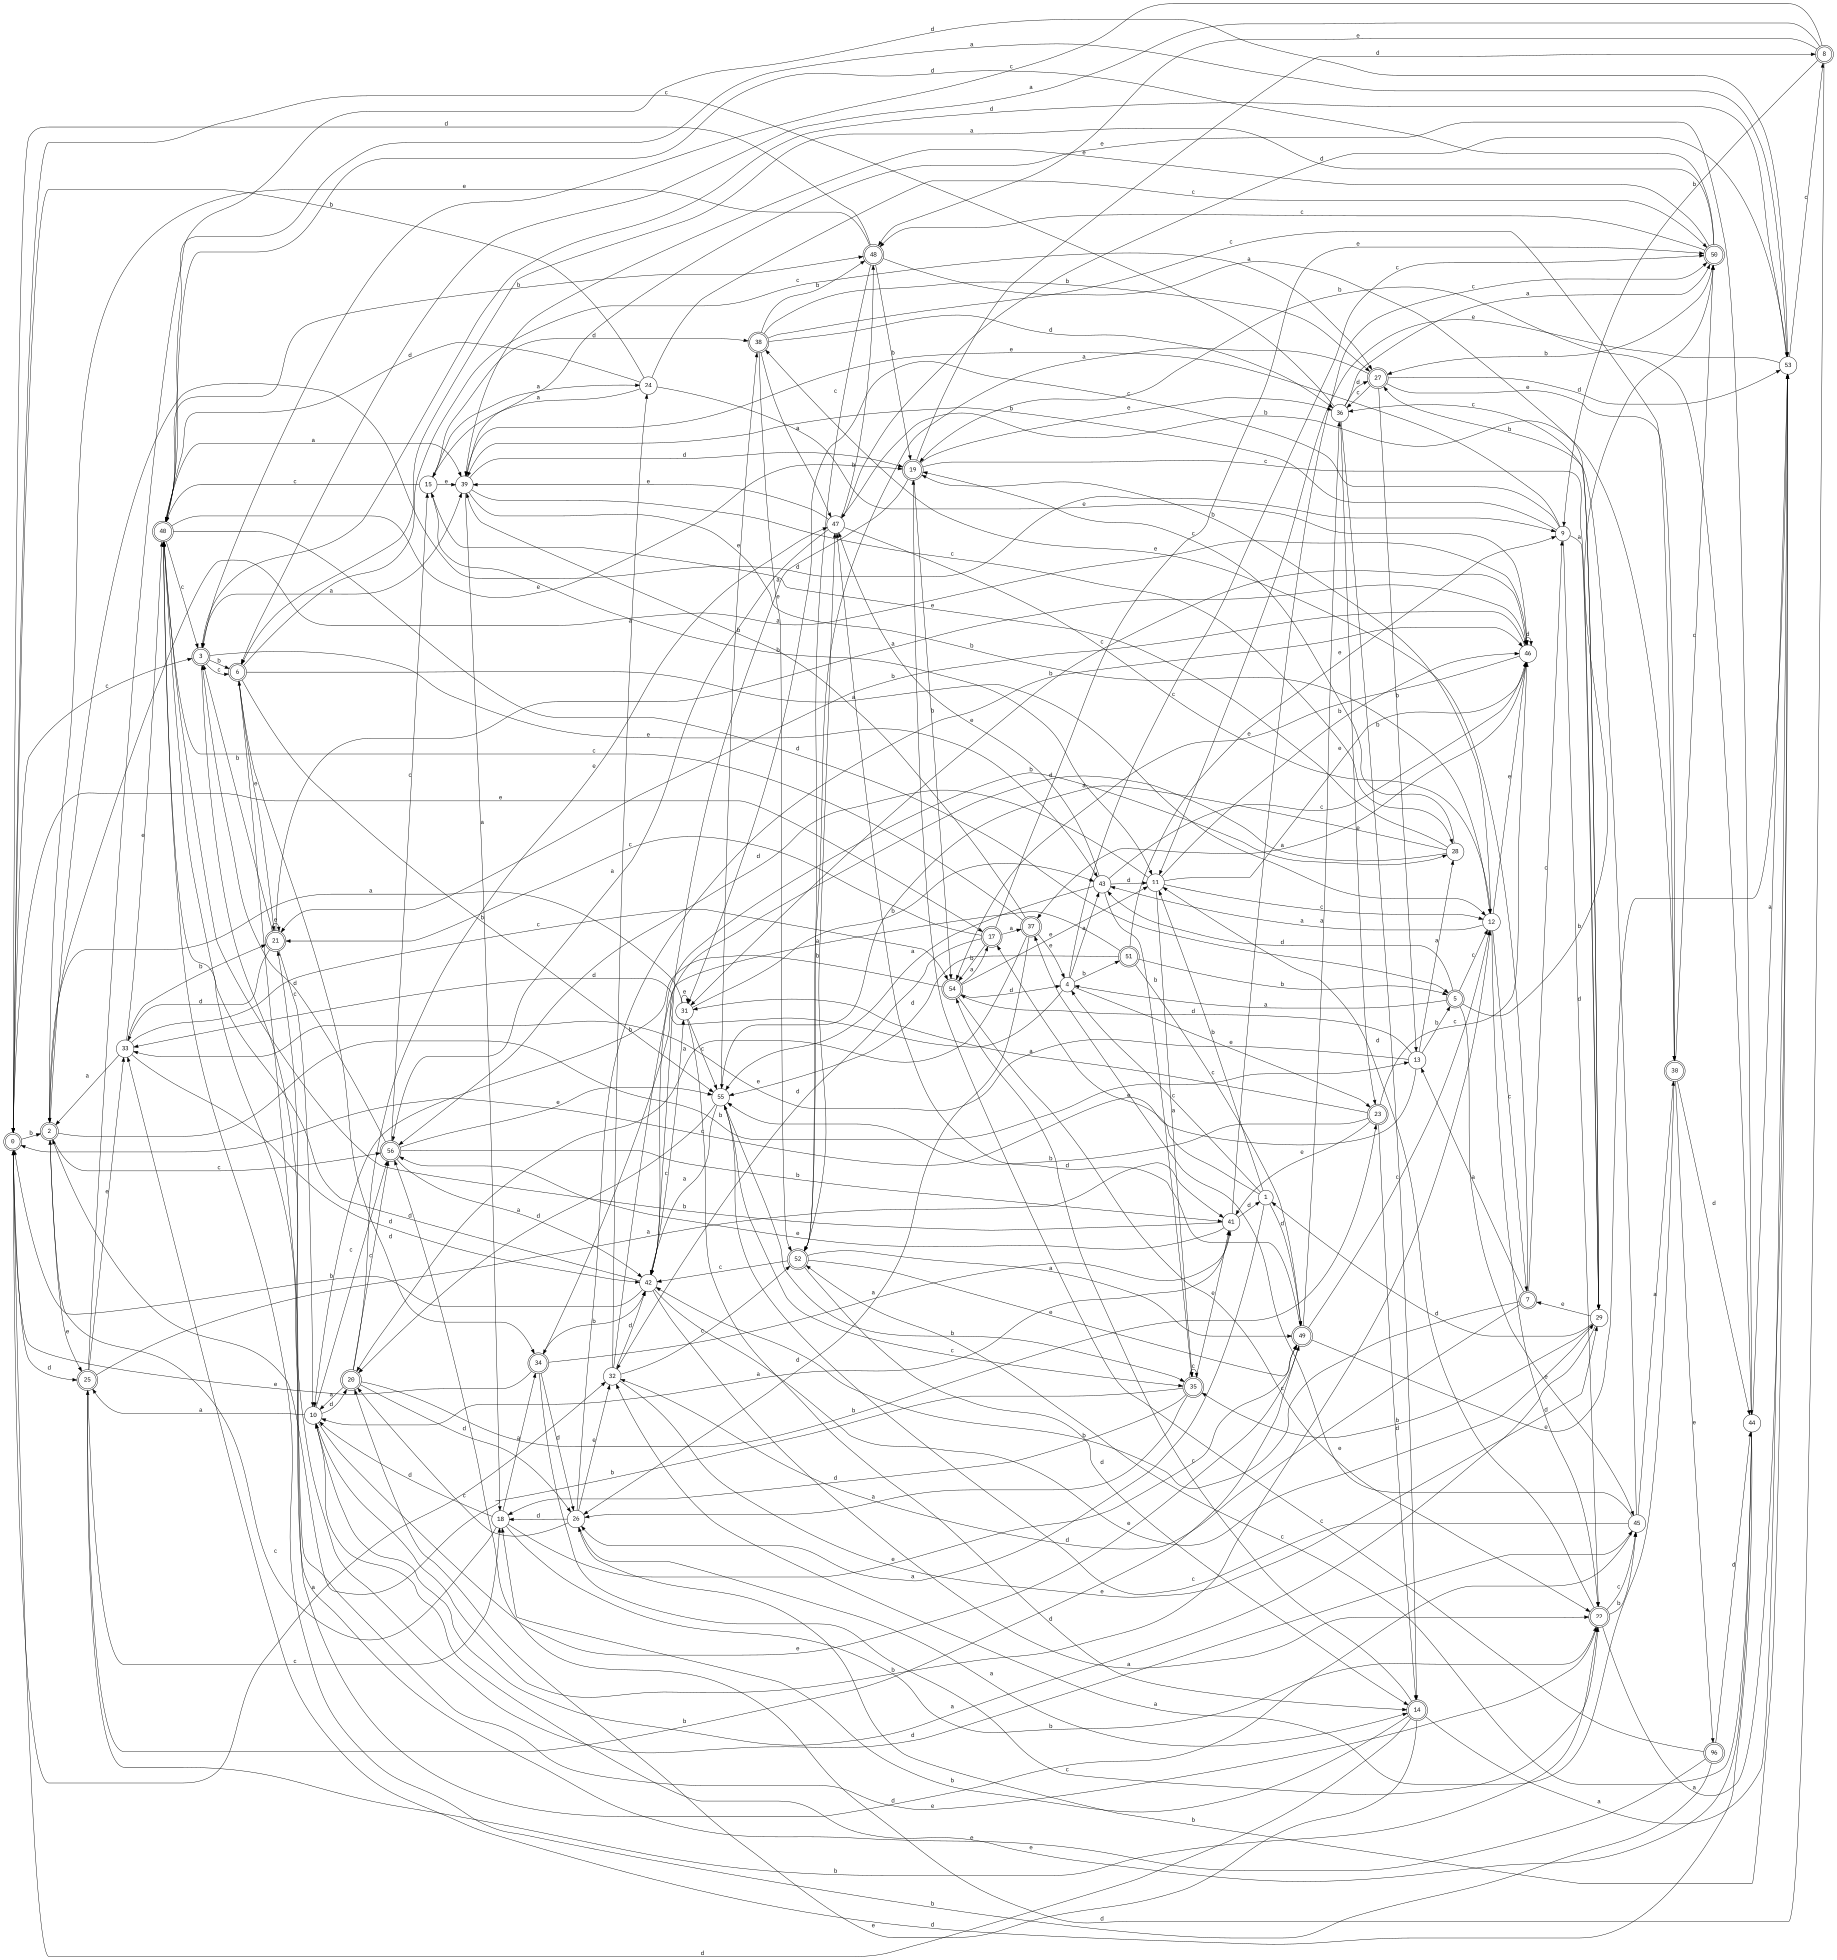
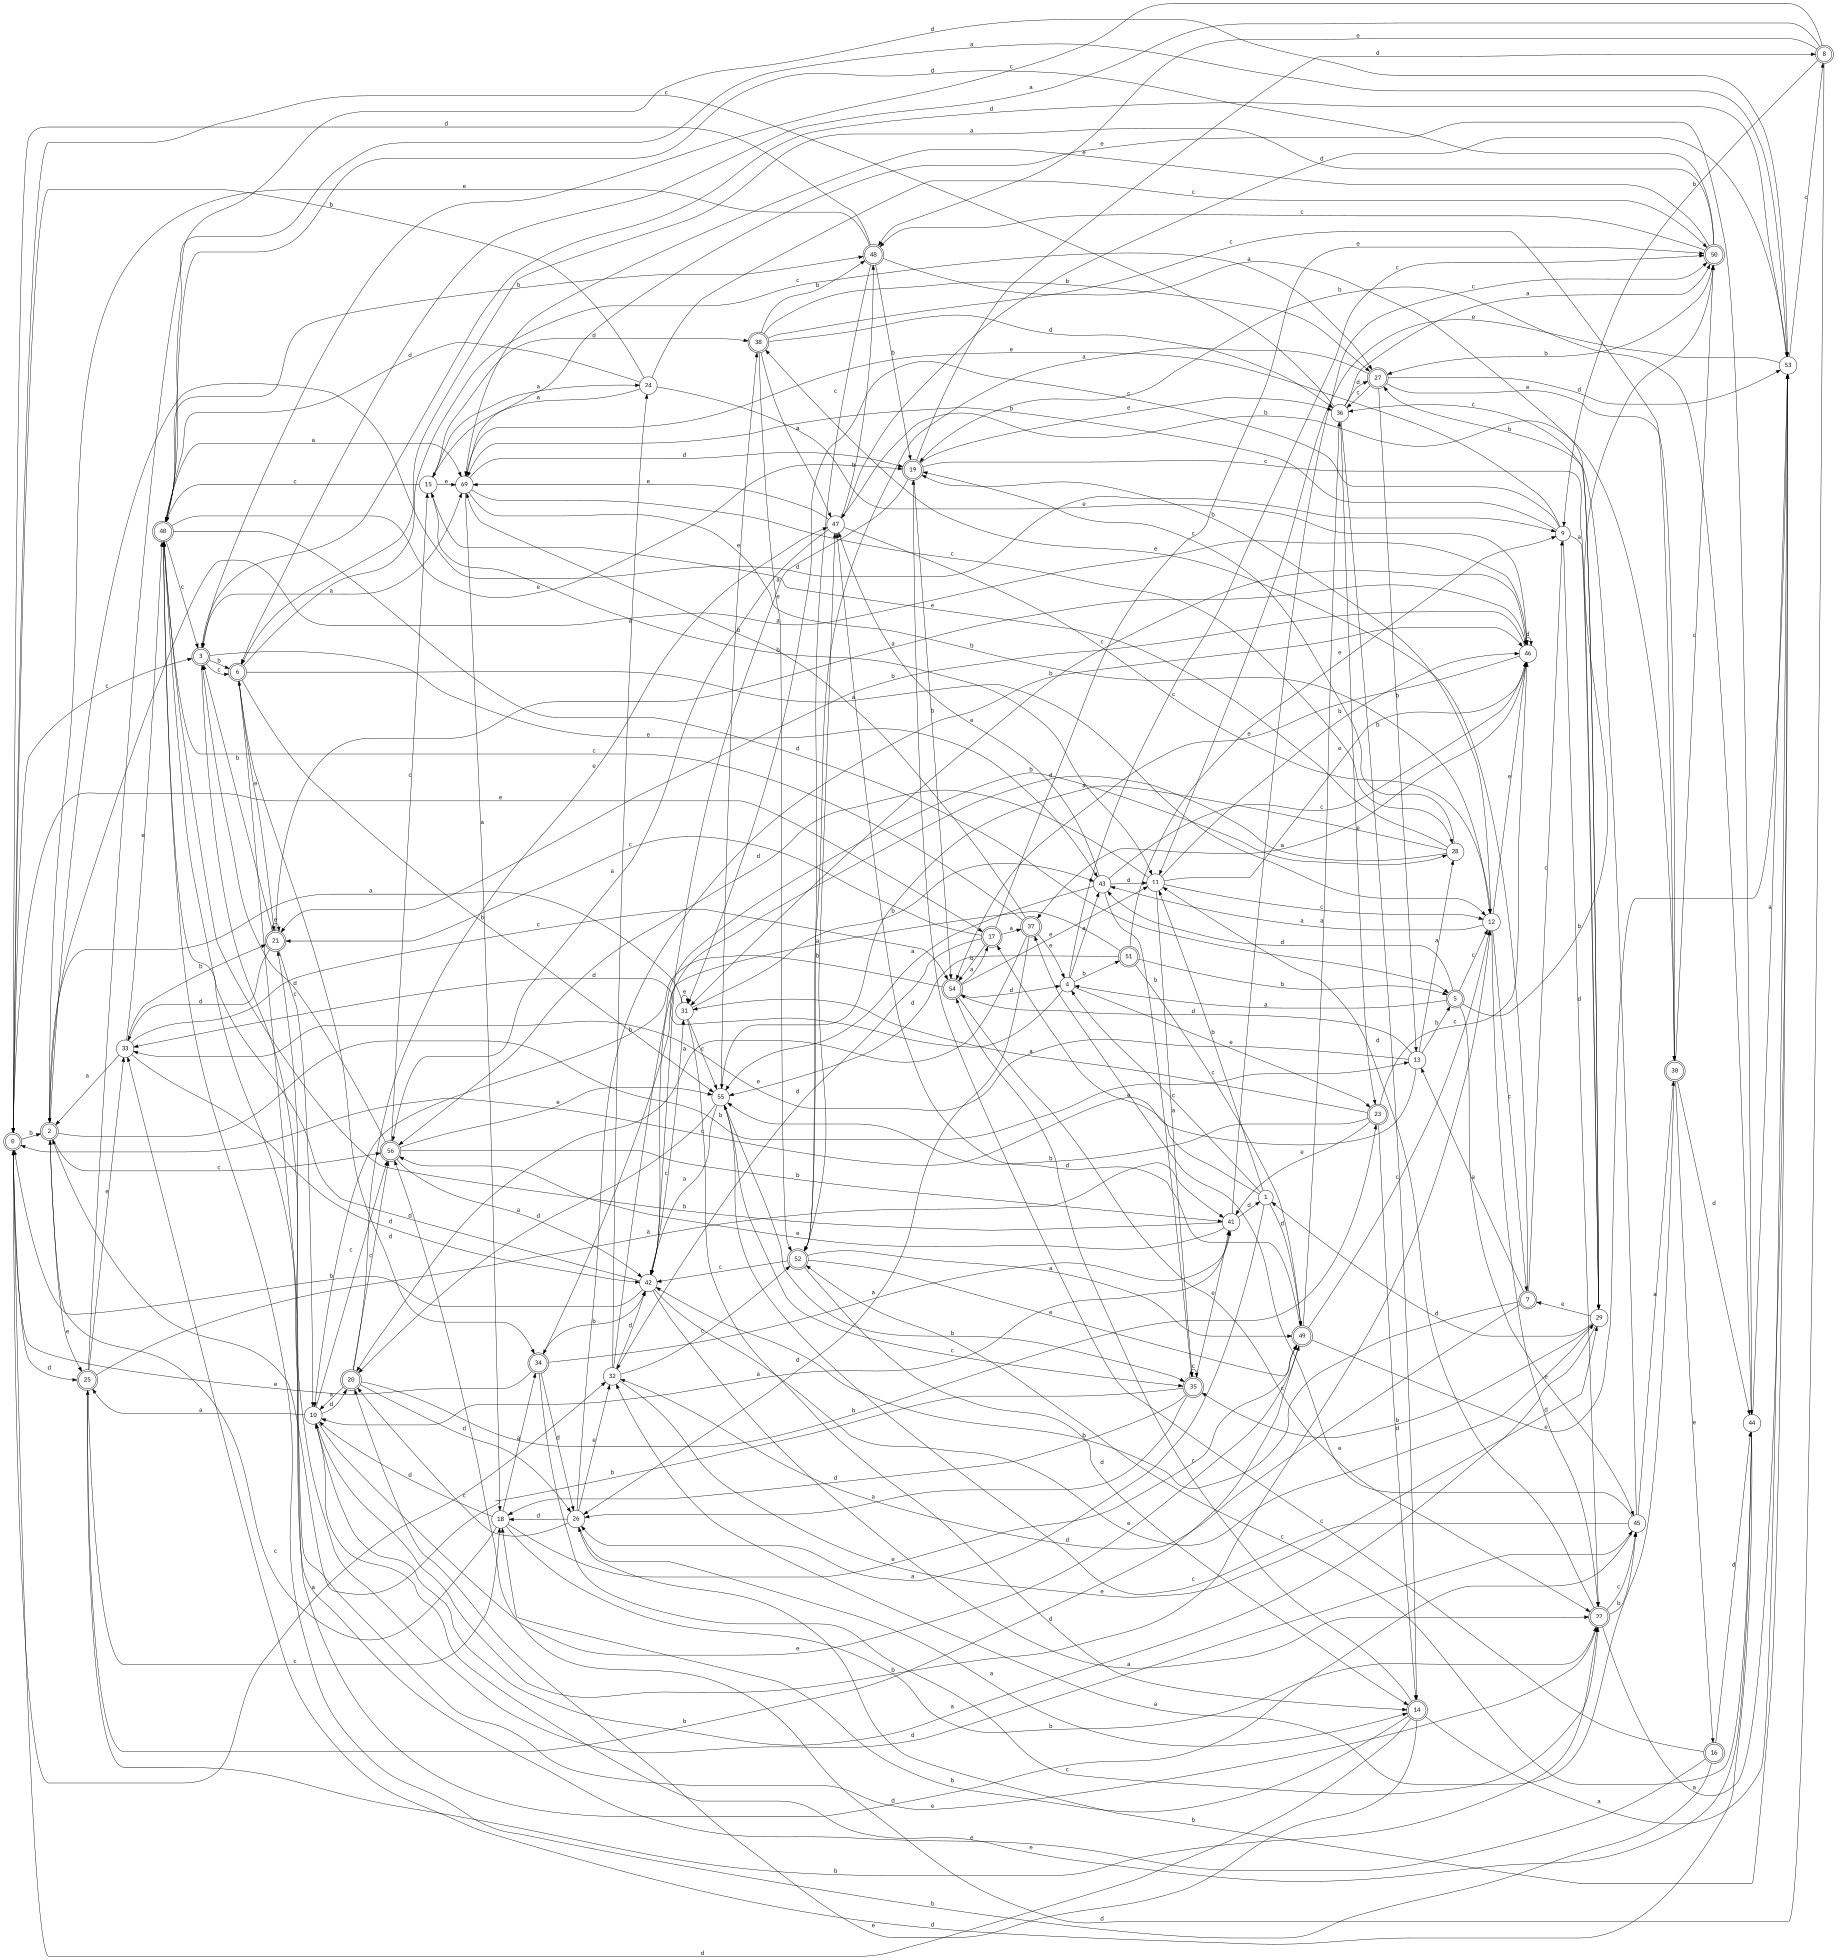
node "39": label "39" -> "69"
node "96": label "96" -> "16"
